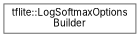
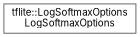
node "tflite::LogSoftmaxOptions Builder": label "tflite::LogSoftmaxOptions Builder" -> "tflite::LogSoftmaxOptions LogSoftmaxOptions"
